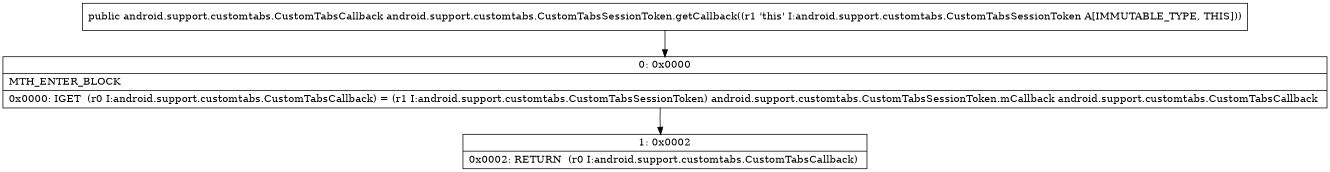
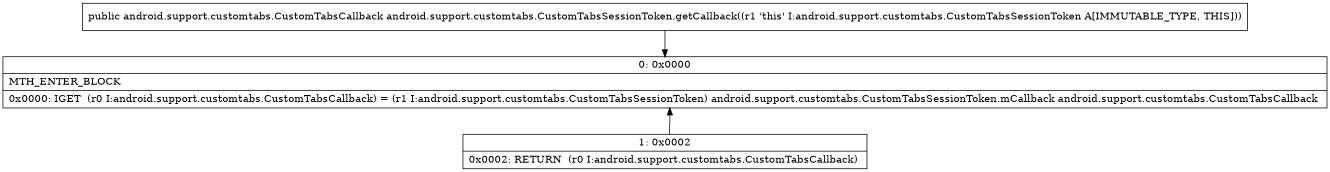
edge "0: 0x0000" -> "1: 0x0002": reversed
